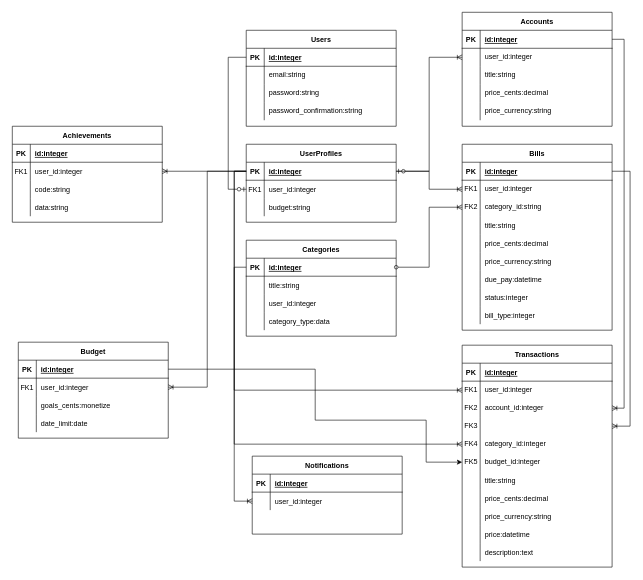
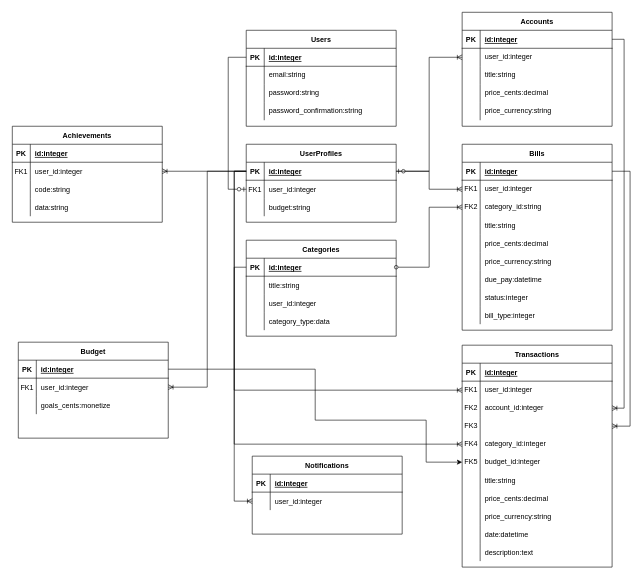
node "date_limit:date": removed
node "price:datetime": label "price:datetime" -> "date:datetime"
